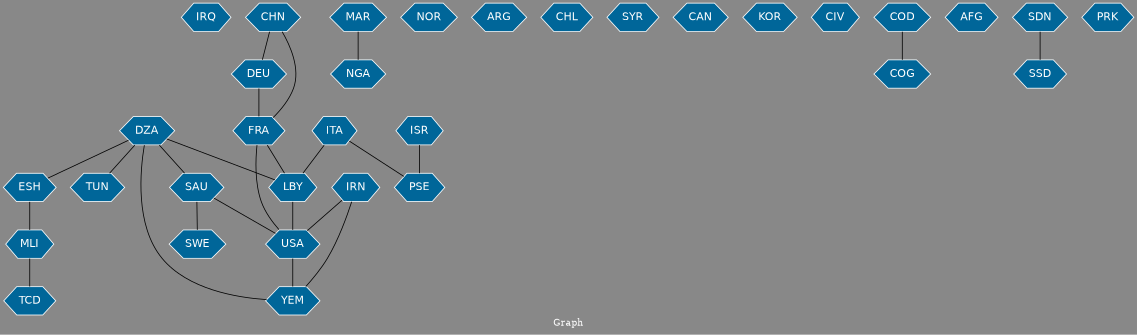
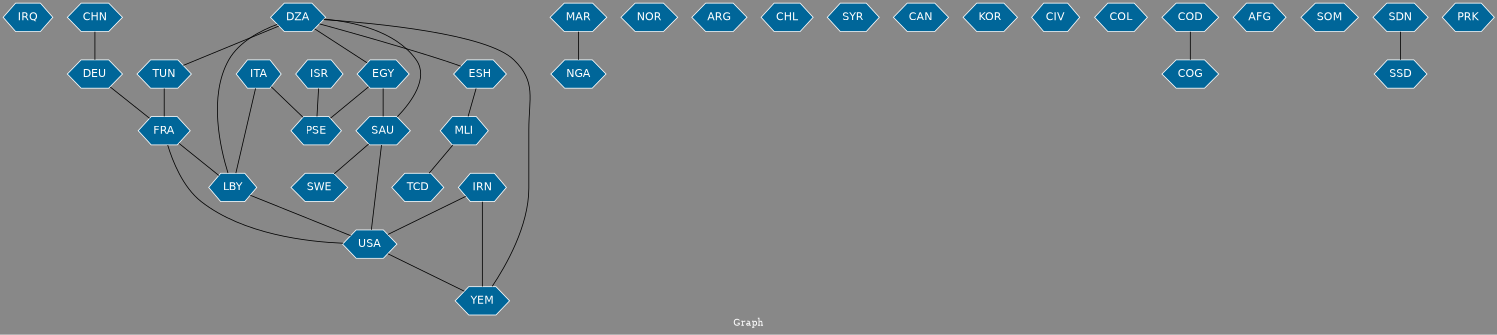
node "COL": added
node "SOM": added
node "EGY": added
edge "CHN" -- "FRA": now "TUN" -- "FRA"
